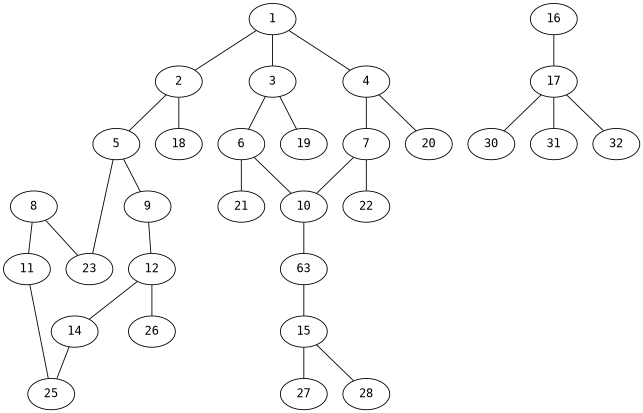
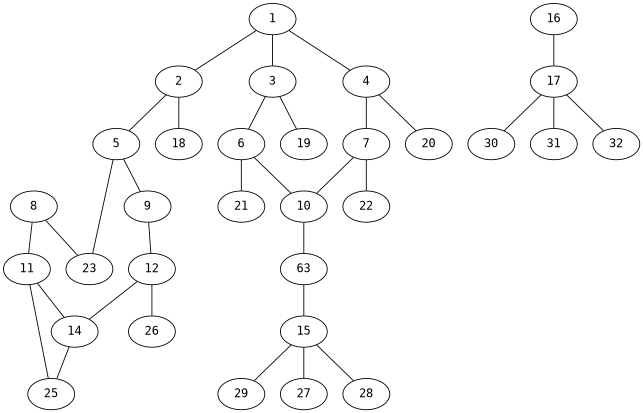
edge "11" -- "14": added
node "29": added
